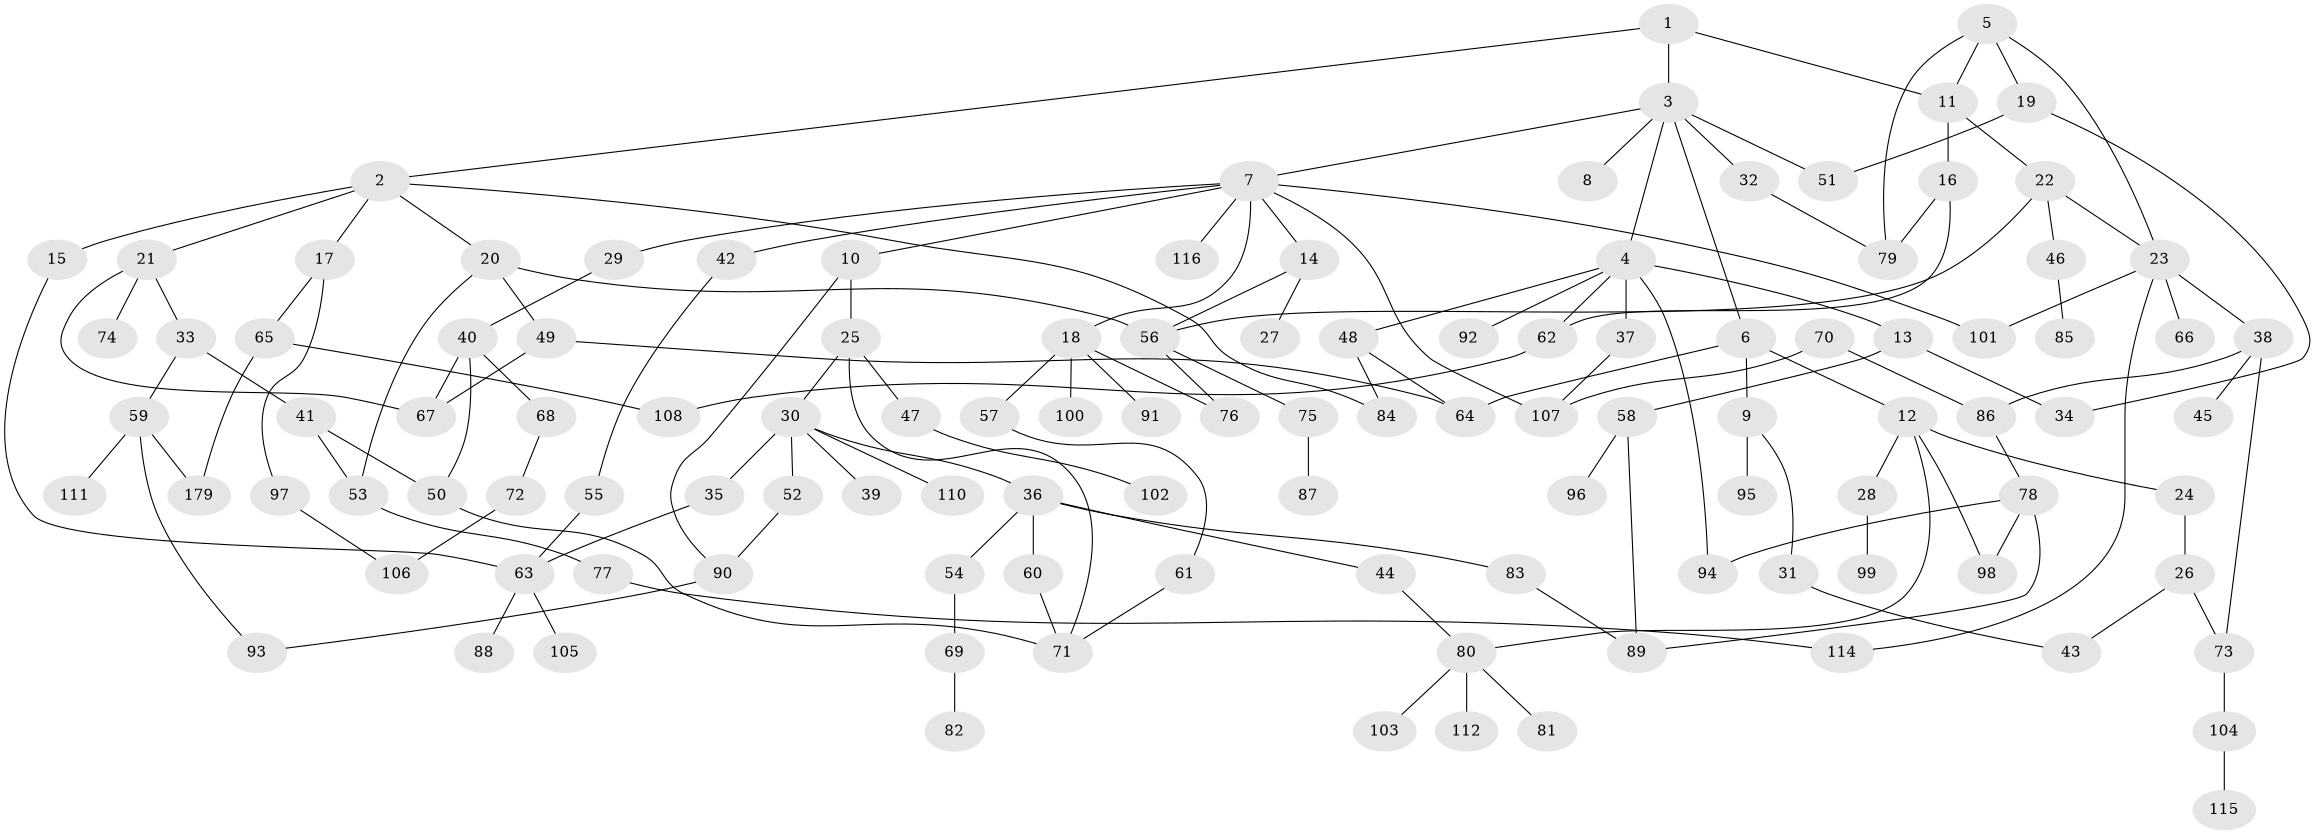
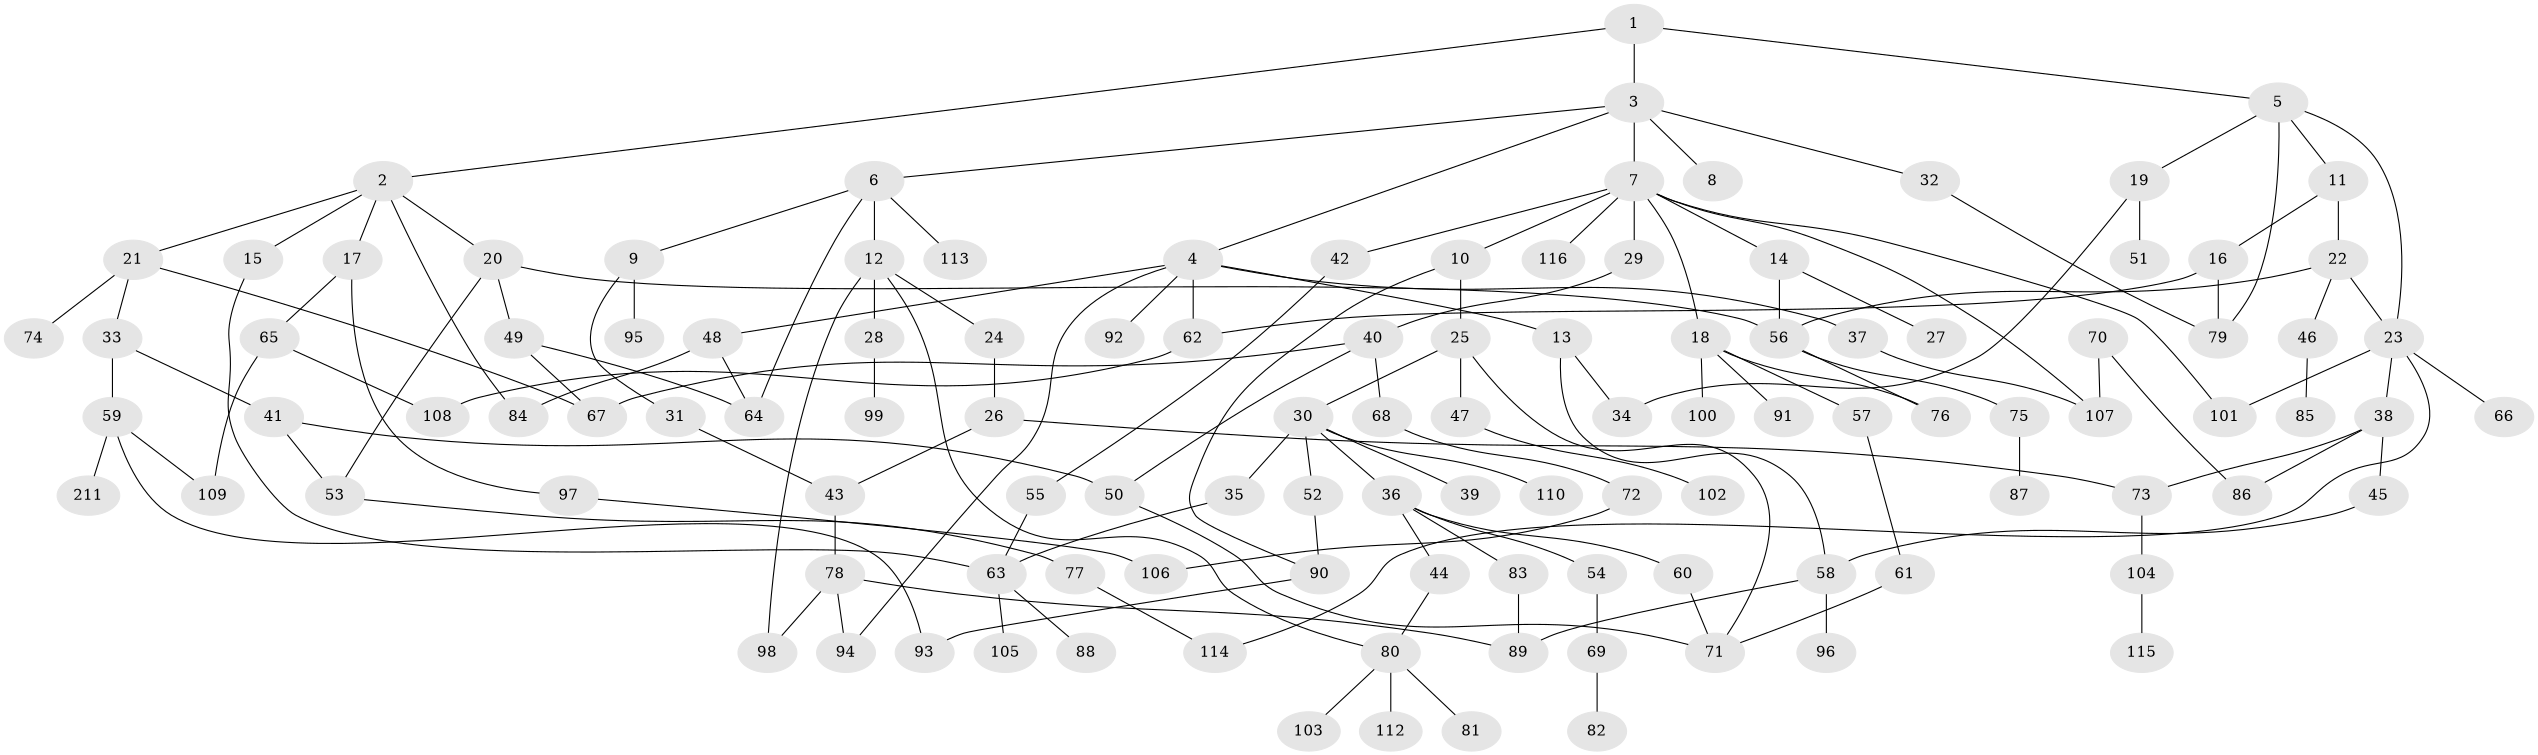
edge "1" -- "11": now "1" -- "5"
edge "3" -- "51": removed
node "113": added
edge "86" -- "78": now "43" -- "78"
node "111": label "111" -> "211"
node "179": label "179" -> "109"
edge "45" -- "58": added
